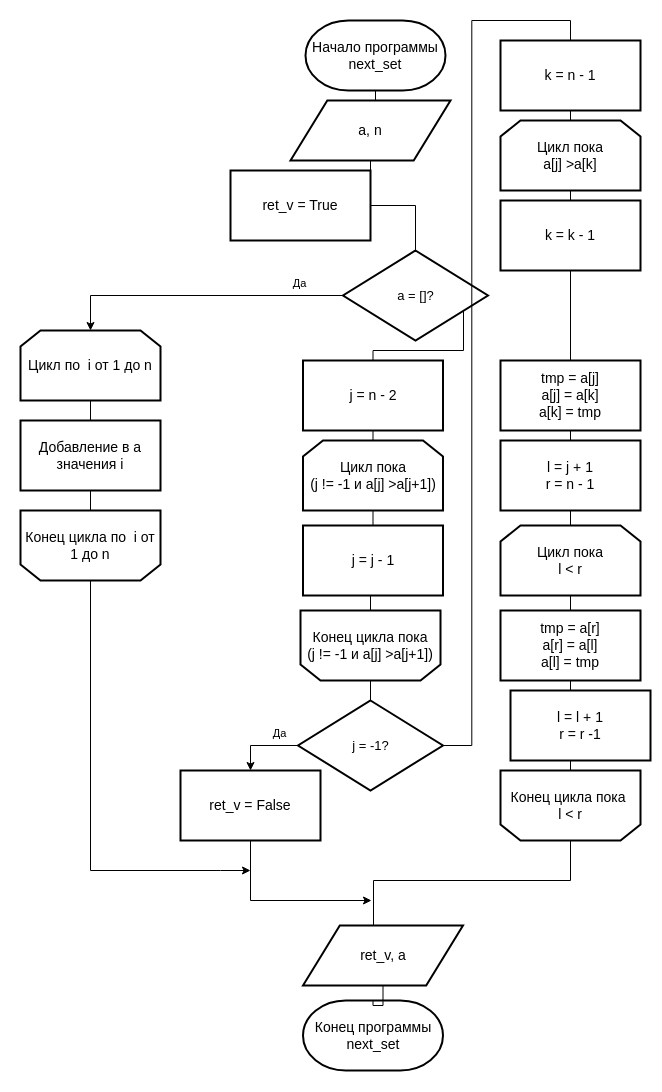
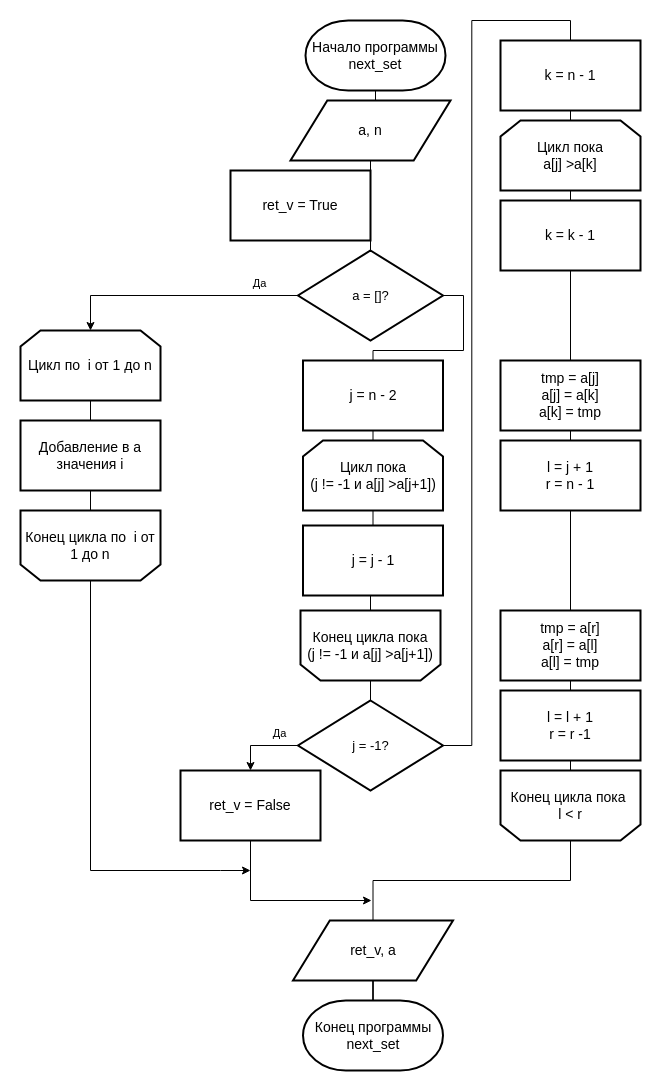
node "a = []?": moved (416, 296) -> (371, 296)
node "Цикл пока l < r": removed
node "l = l + 1 r = r -1": moved (581, 726) -> (571, 726)
node "ret_v, a": moved (383, 956) -> (373, 951)
